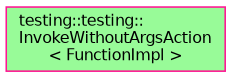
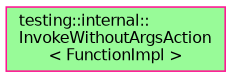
node "testing::testing:: InvokeWithoutArgsAction < FunctionImpl >": label "testing::testing:: InvokeWithoutArgsAction < FunctionImpl >" -> "testing::internal:: InvokeWithoutArgsAction < FunctionImpl >"
